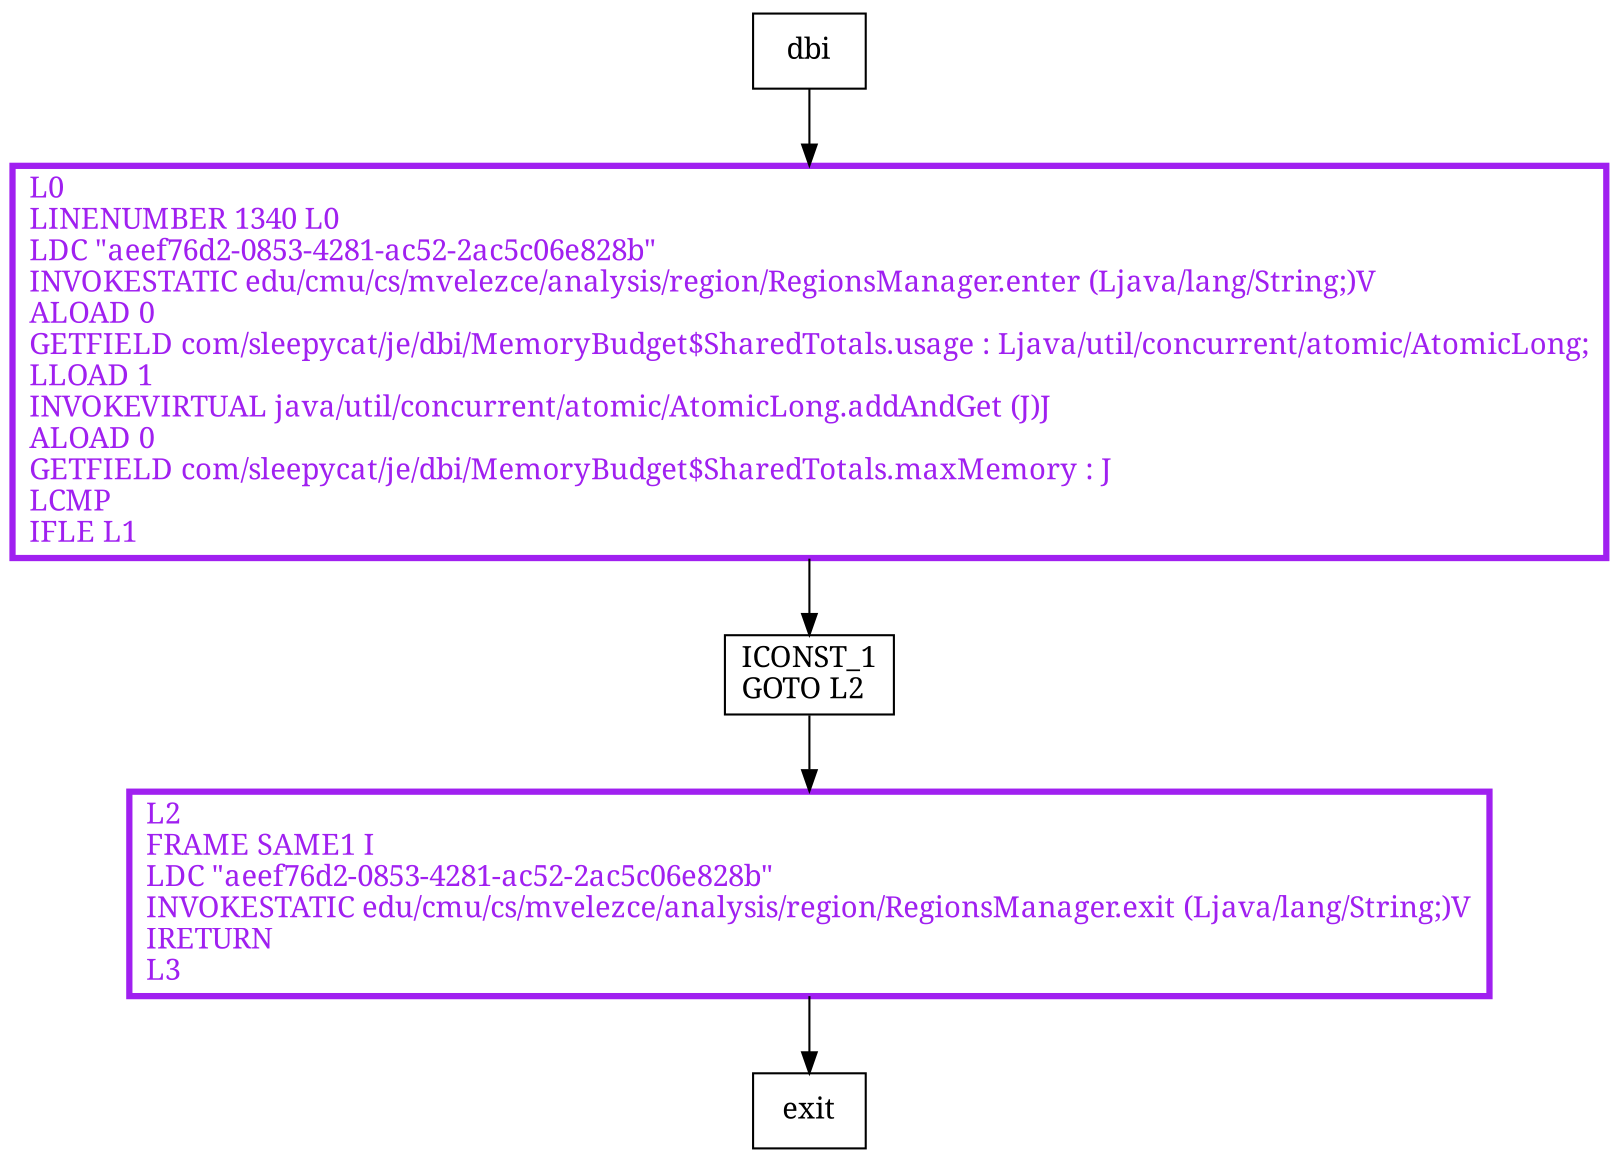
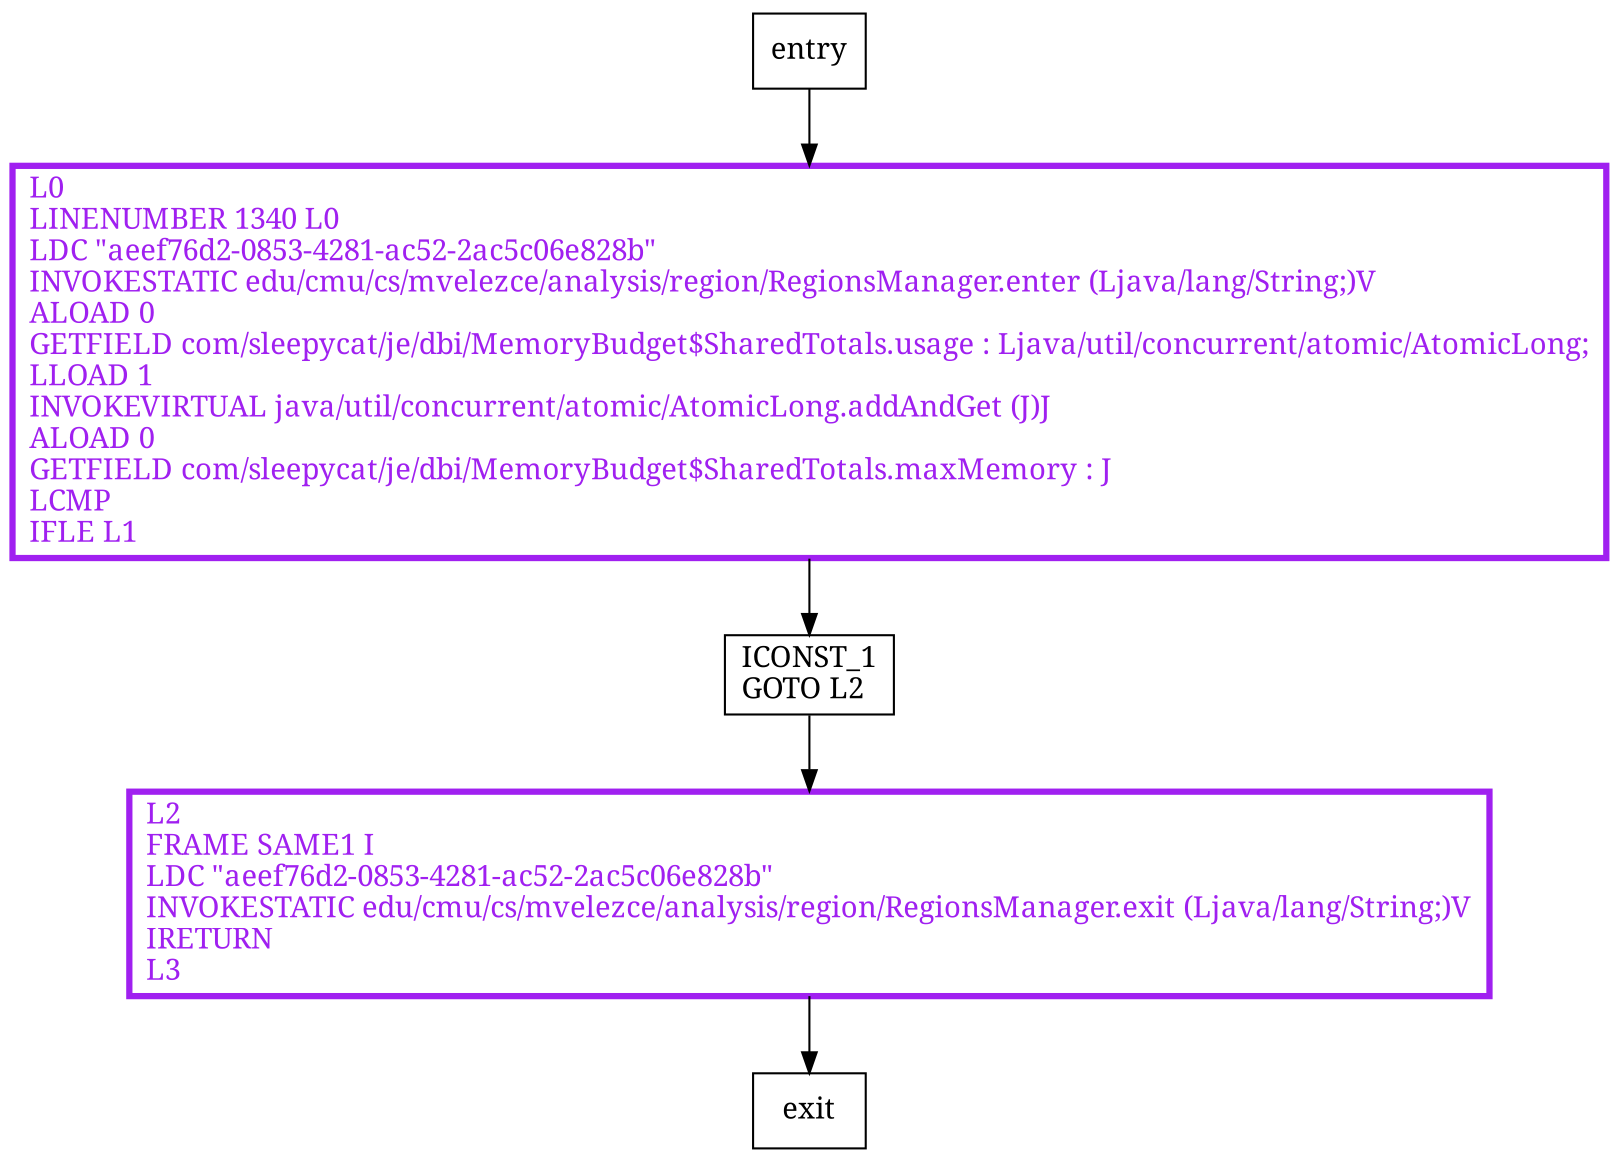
node "dbi": label "dbi" -> "entry"
